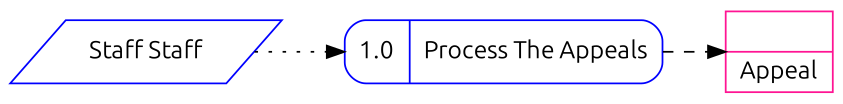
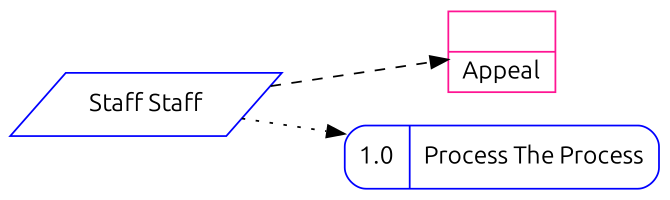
node "1.0": text "Process The Appeals" -> "Process The Process"
edge "1.0" -> "Appeal": now "Staff Staff" -> "Appeal"
